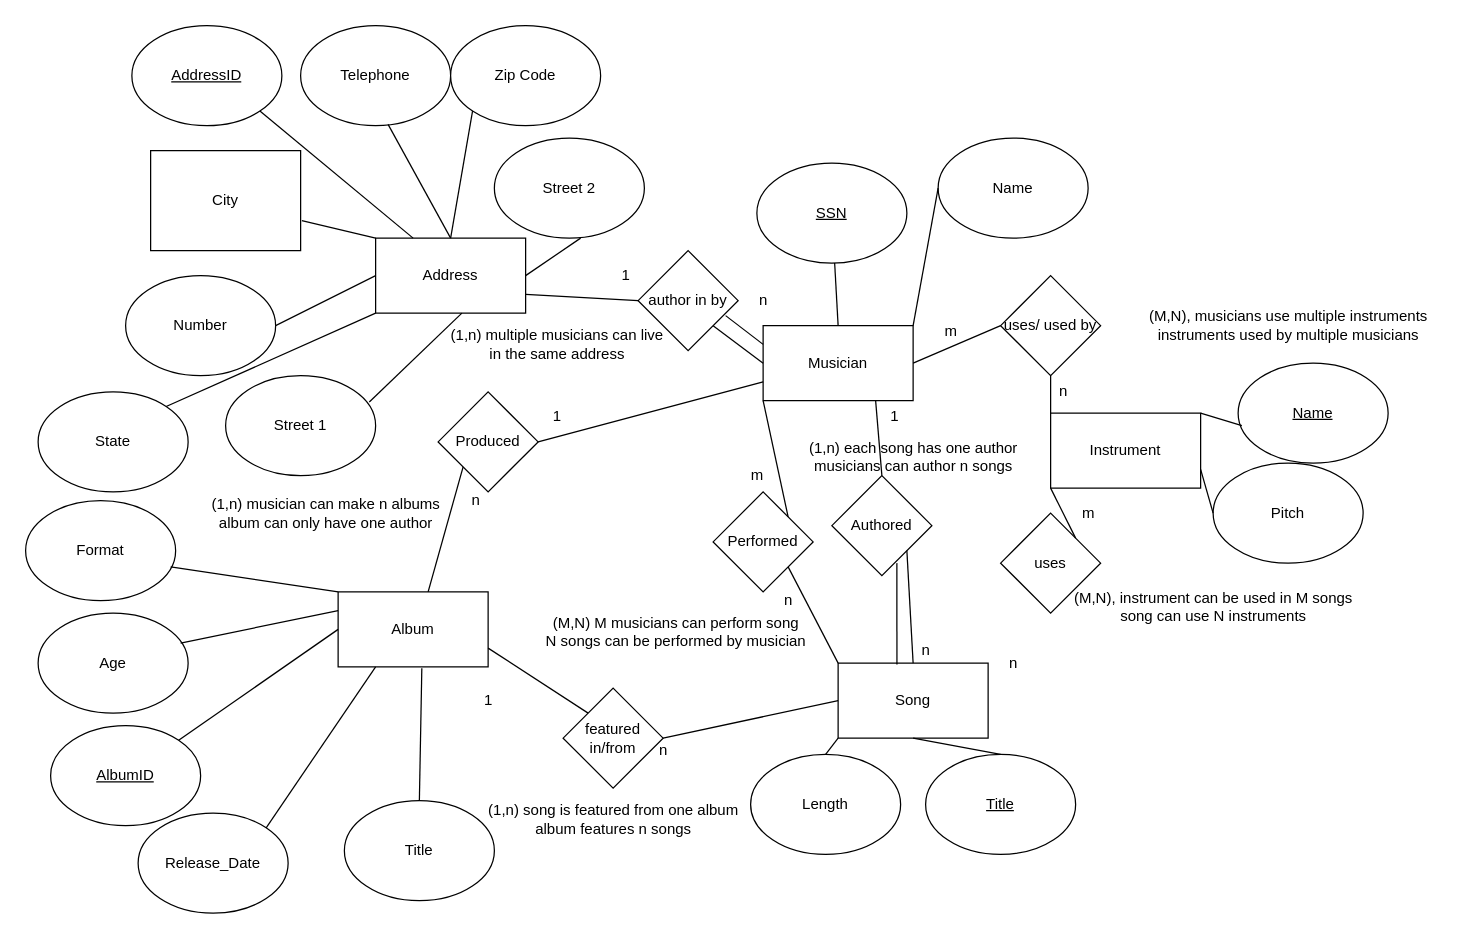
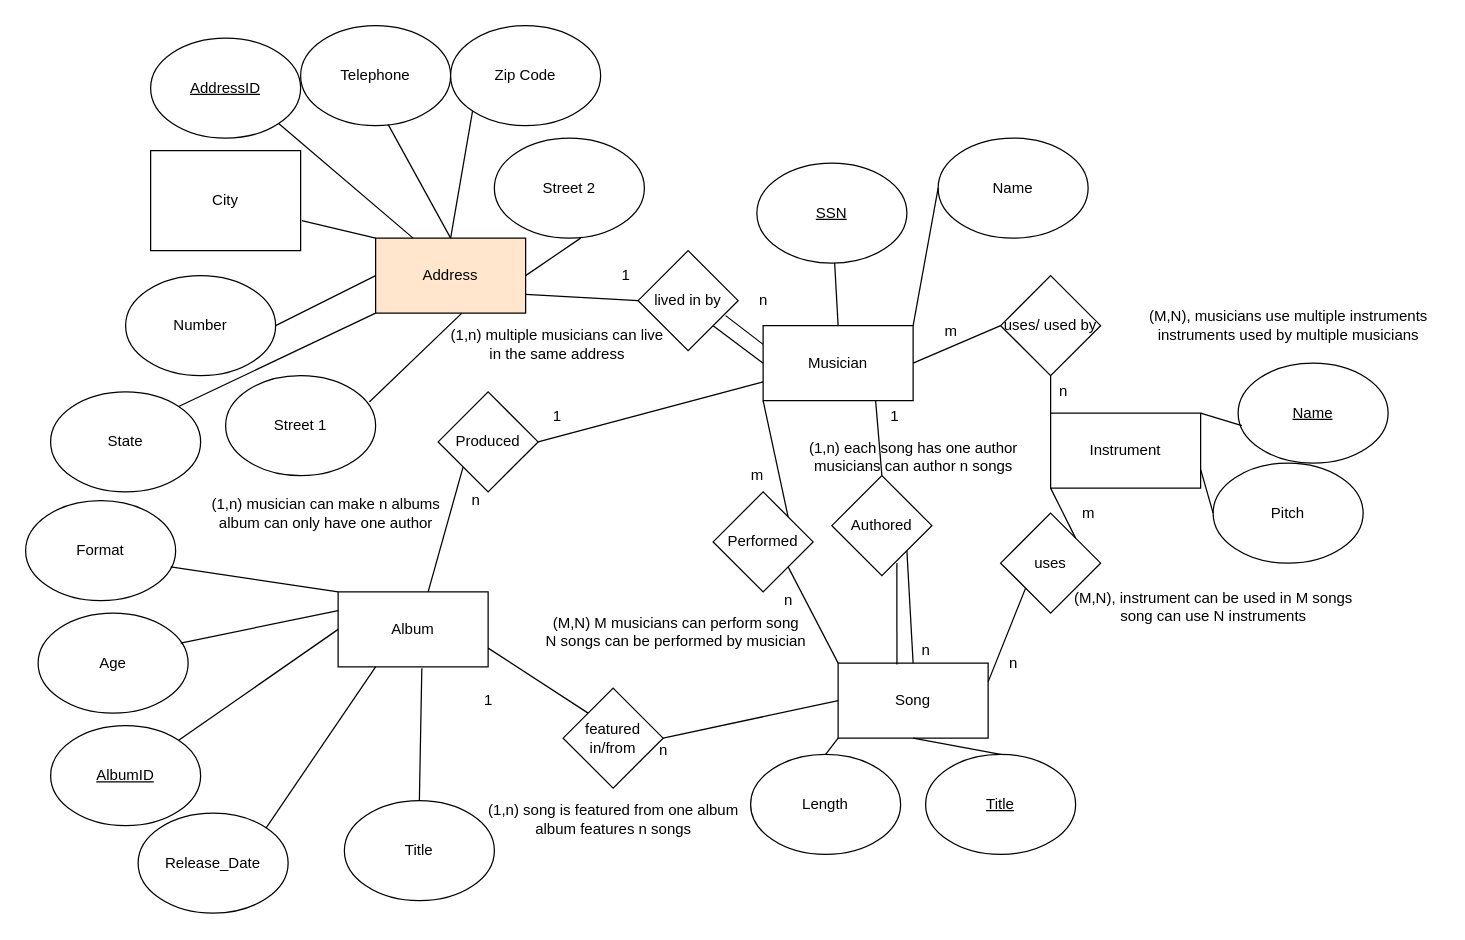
node "AddressID": moved (207, 76) -> (226, 88)
node "Address": fillcolor #ffffff -> #ffe6cc
node "author in by": label "author in by" -> "lived in by"
node "State": moved (113, 442) -> (126, 442)
edge "uses" -- "Song": added
